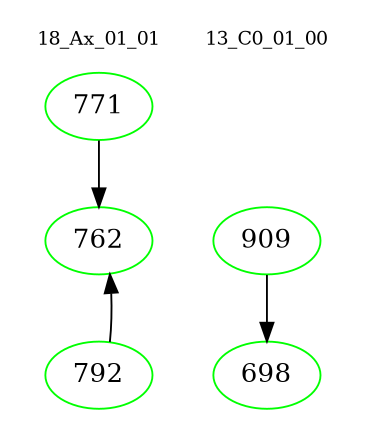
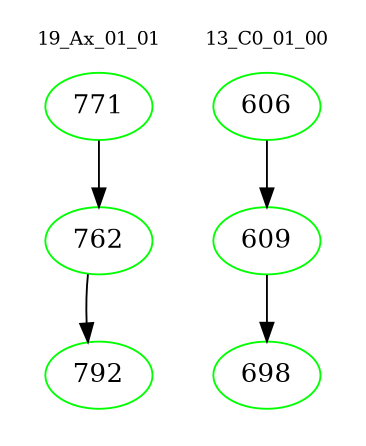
cluster "18_Ax_01_01": label "18_Ax_01_01" -> "19_Ax_01_01"
node "606": added
node "909": label "909" -> "609"
edge "792" -> "762": reversed
